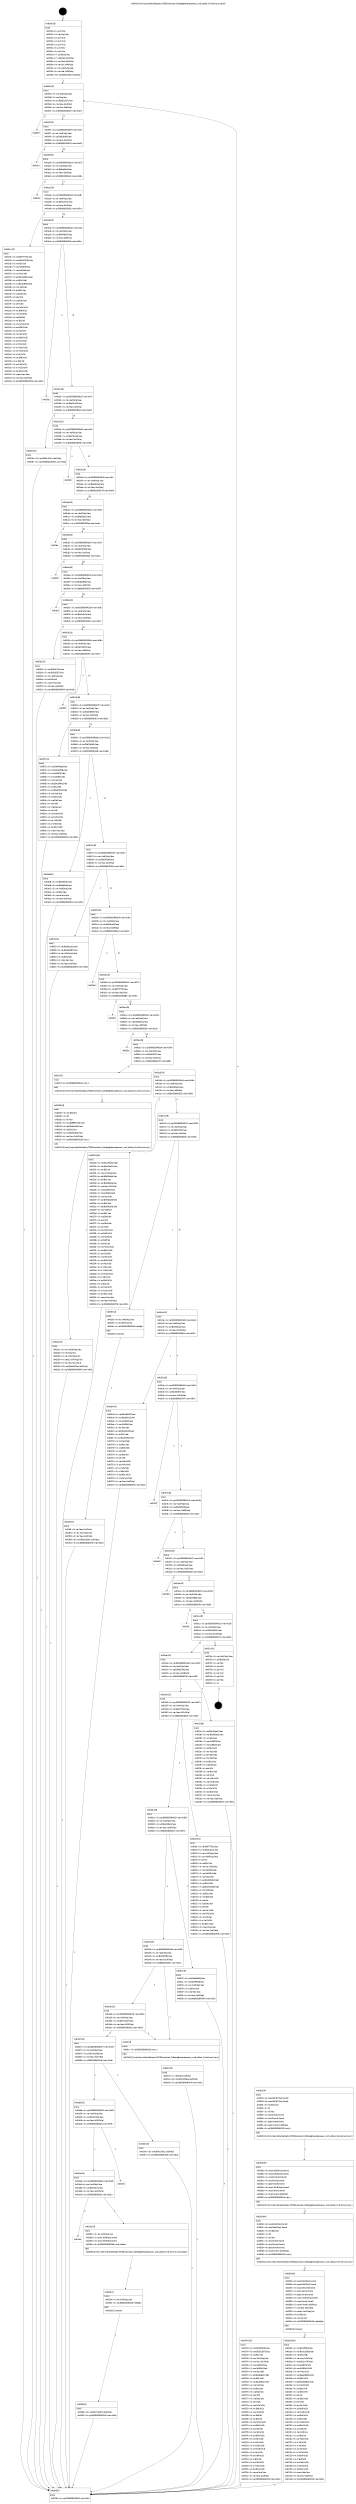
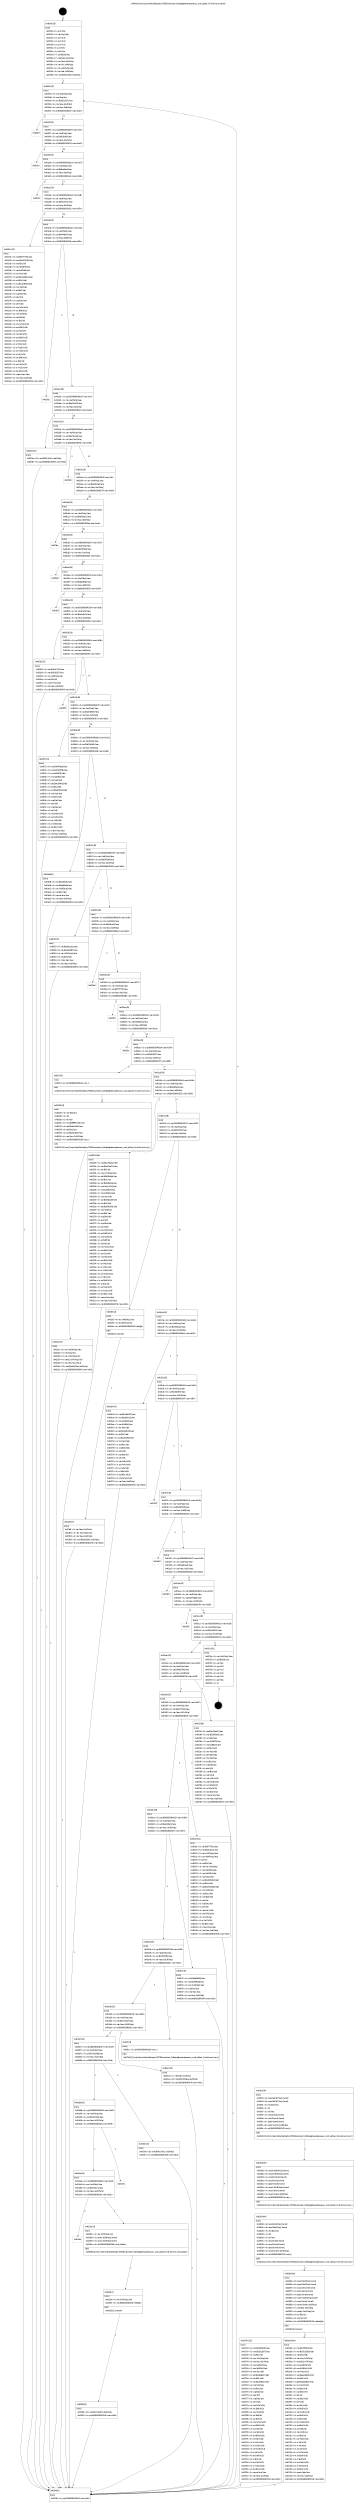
edge "0x401bea [28]" -> "0x401c06 [28]": added, label "12"
edge "0x401d56 [28]" -> "0x401fcc [5]": now "0x401d56 [28]" -> "0x4026c3 [22]"
